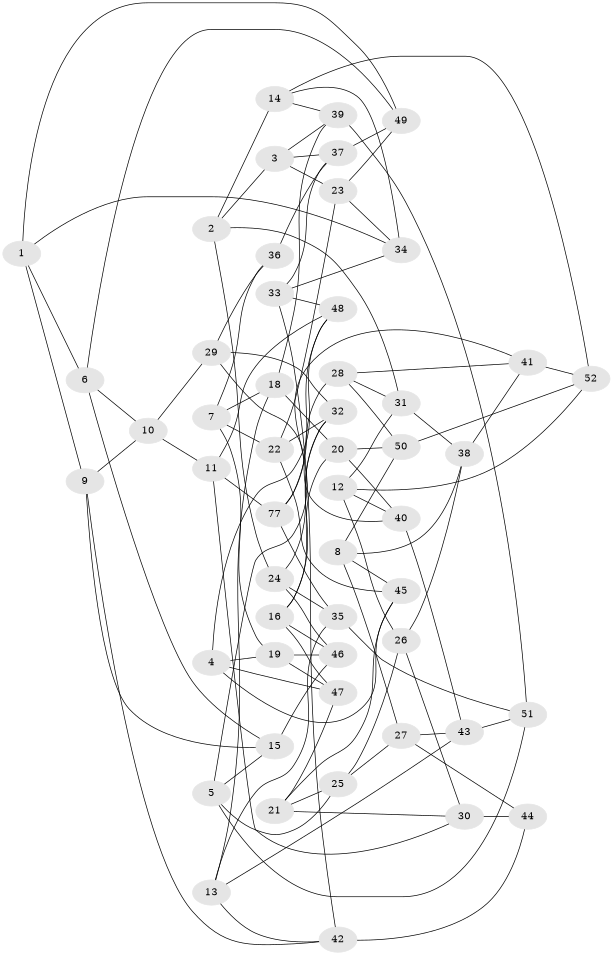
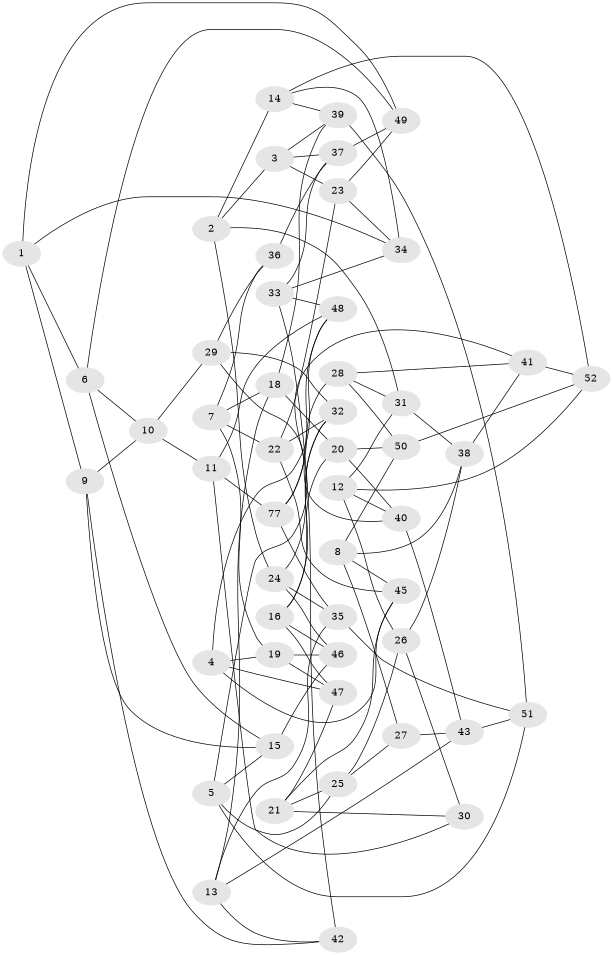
node "44": removed
